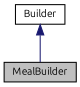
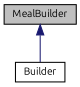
edge "MealBuilder" -> "Builder": reversed
